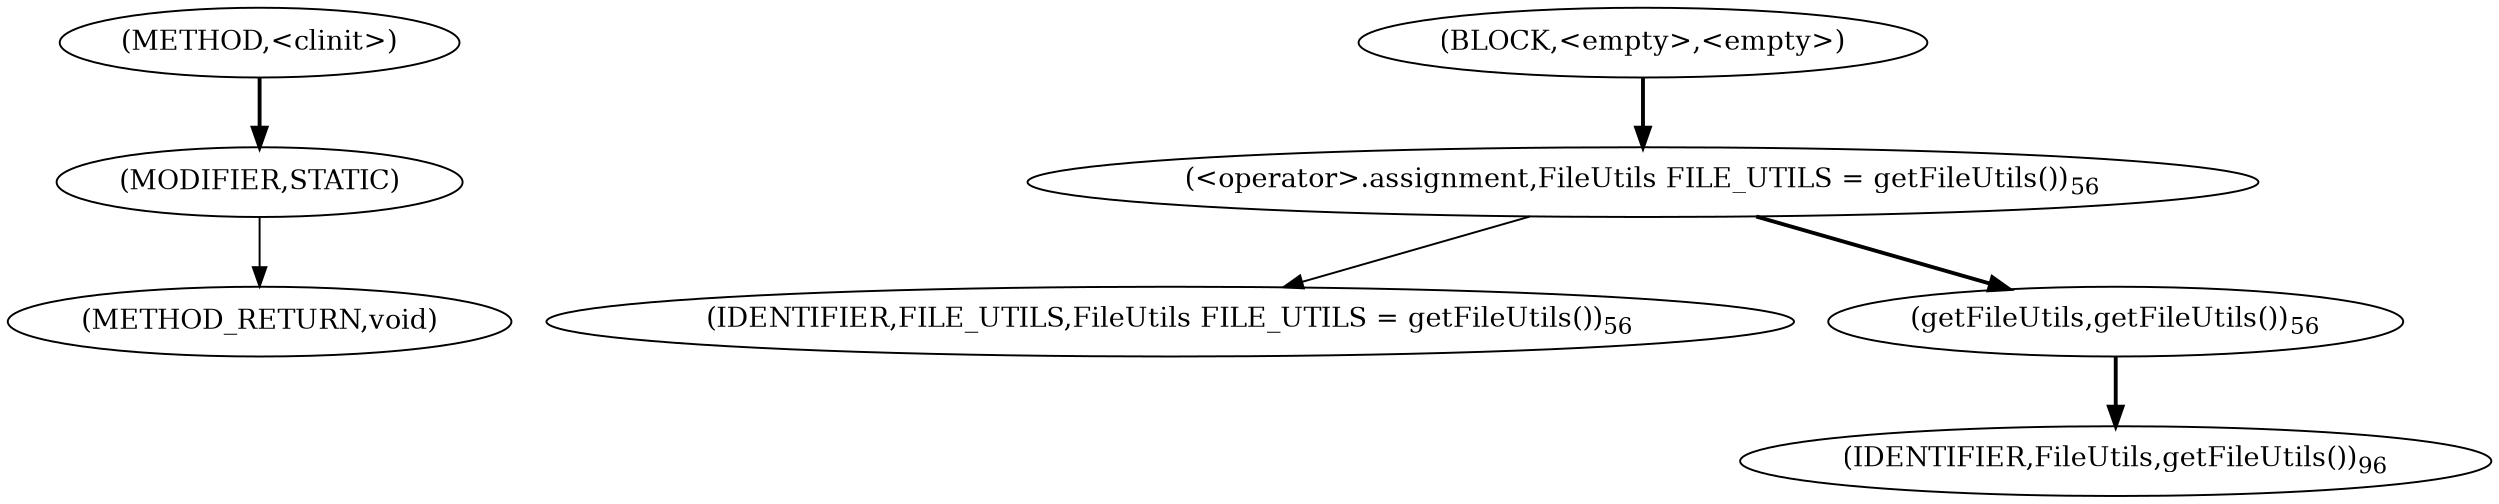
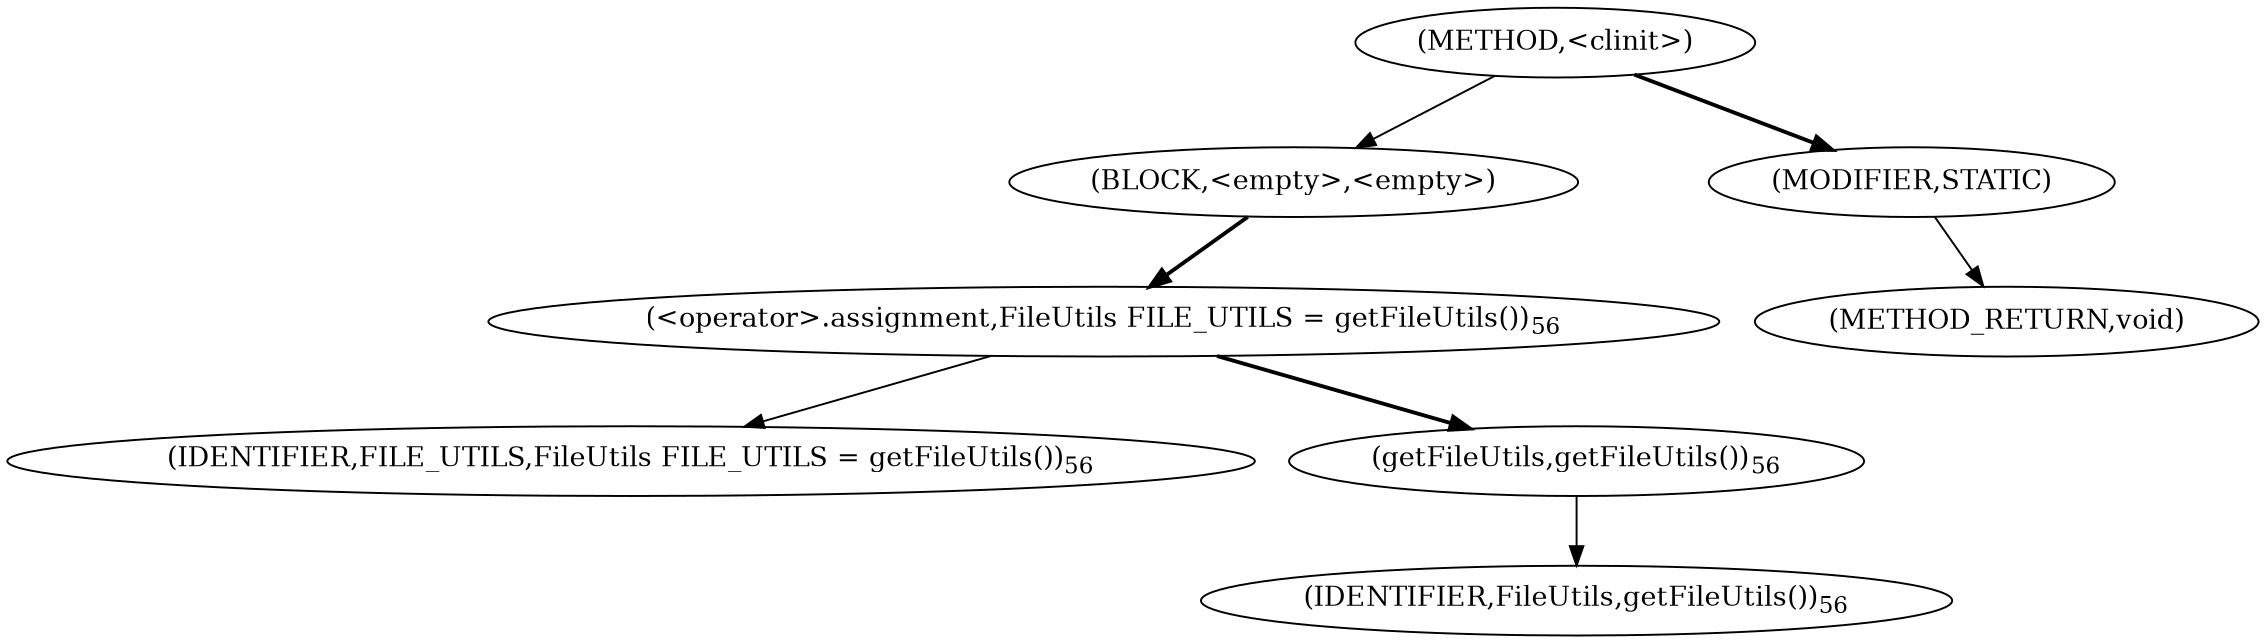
edge "(METHOD,<clinit>)" -> "(BLOCK,<empty>,<empty>)": added
edge "(getFileUtils,getFileUtils())" -> "(IDENTIFIER,FileUtils,getFileUtils())": style bold -> solid
node "(IDENTIFIER,FileUtils,getFileUtils())": text "96" -> "56"
